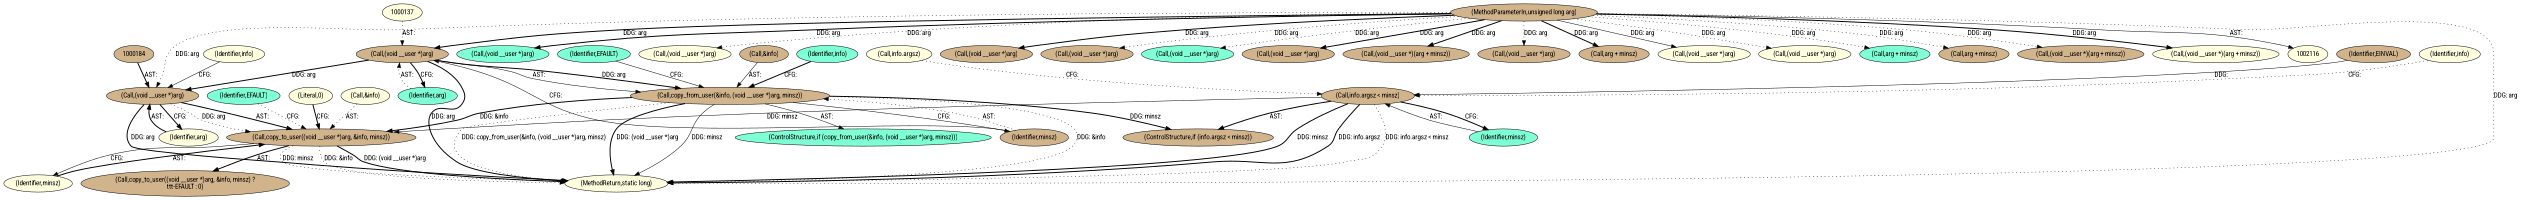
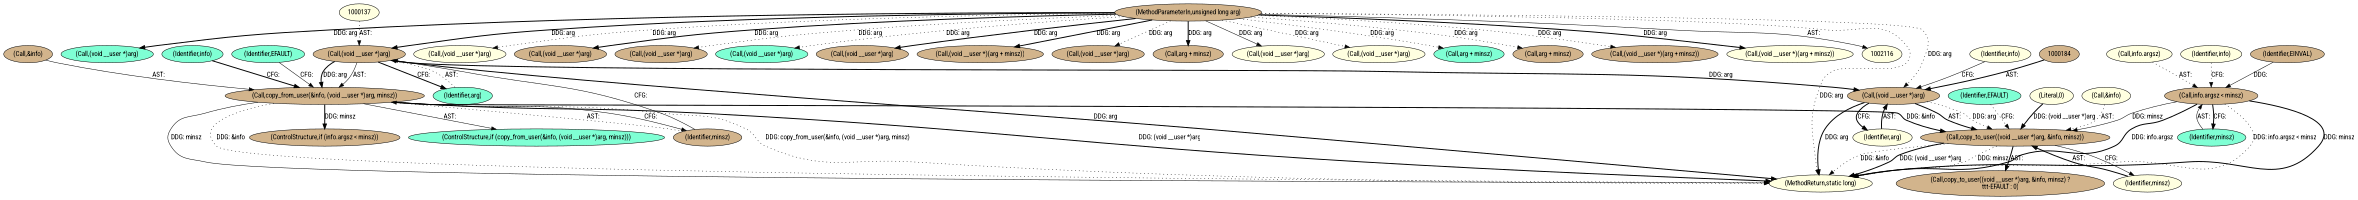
edge "(Call,info.argsz)" -> "(Call,info.argsz < minsz)": label "CFG: " -> "AST: "
edge "(Call,info.argsz < minsz)" -> "(ControlStructure,if (info.argsz < minsz))": removed, label "AST:"
edge "(Literal,0)" -> "(Call,copy_to_user((void __user *)arg, &info, minsz))": label "CFG: " -> "DDG: (void __user *)arg"
